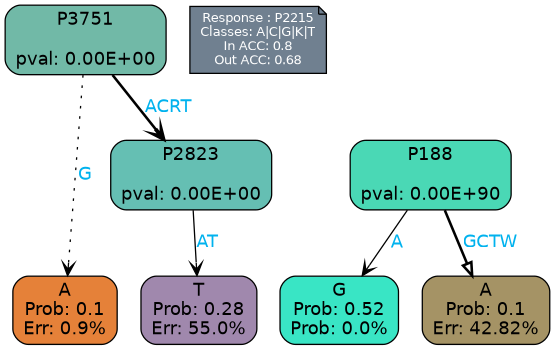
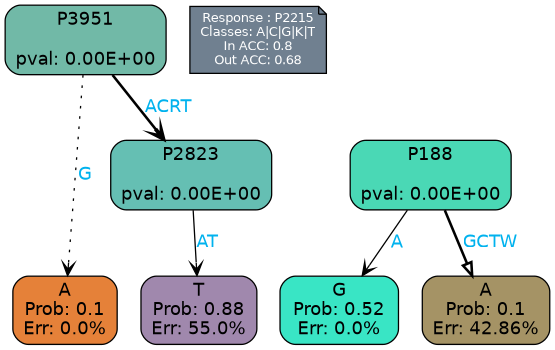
node "P3751 pval: 0.00E+00": label "P3751 pval: 0.00E+00" -> "P3951 pval: 0.00E+00"
node "P188 pval: 0.00E+90": label "P188 pval: 0.00E+90" -> "P188 pval: 0.00E+00"
node "A Prob: 0.1 Err: 0.9%": label "A Prob: 0.1 Err: 0.9%" -> "A Prob: 0.1 Err: 0.0%"
node "T Prob: 0.28 Err: 55.0%": label "T Prob: 0.28 Err: 55.0%" -> "T Prob: 0.88 Err: 55.0%"
node "G Prob: 0.52 Prob: 0.0%": label "G Prob: 0.52 Prob: 0.0%" -> "G Prob: 0.52 Err: 0.0%"
node "A Prob: 0.1 Err: 42.82%": label "A Prob: 0.1 Err: 42.82%" -> "A Prob: 0.1 Err: 42.86%"
